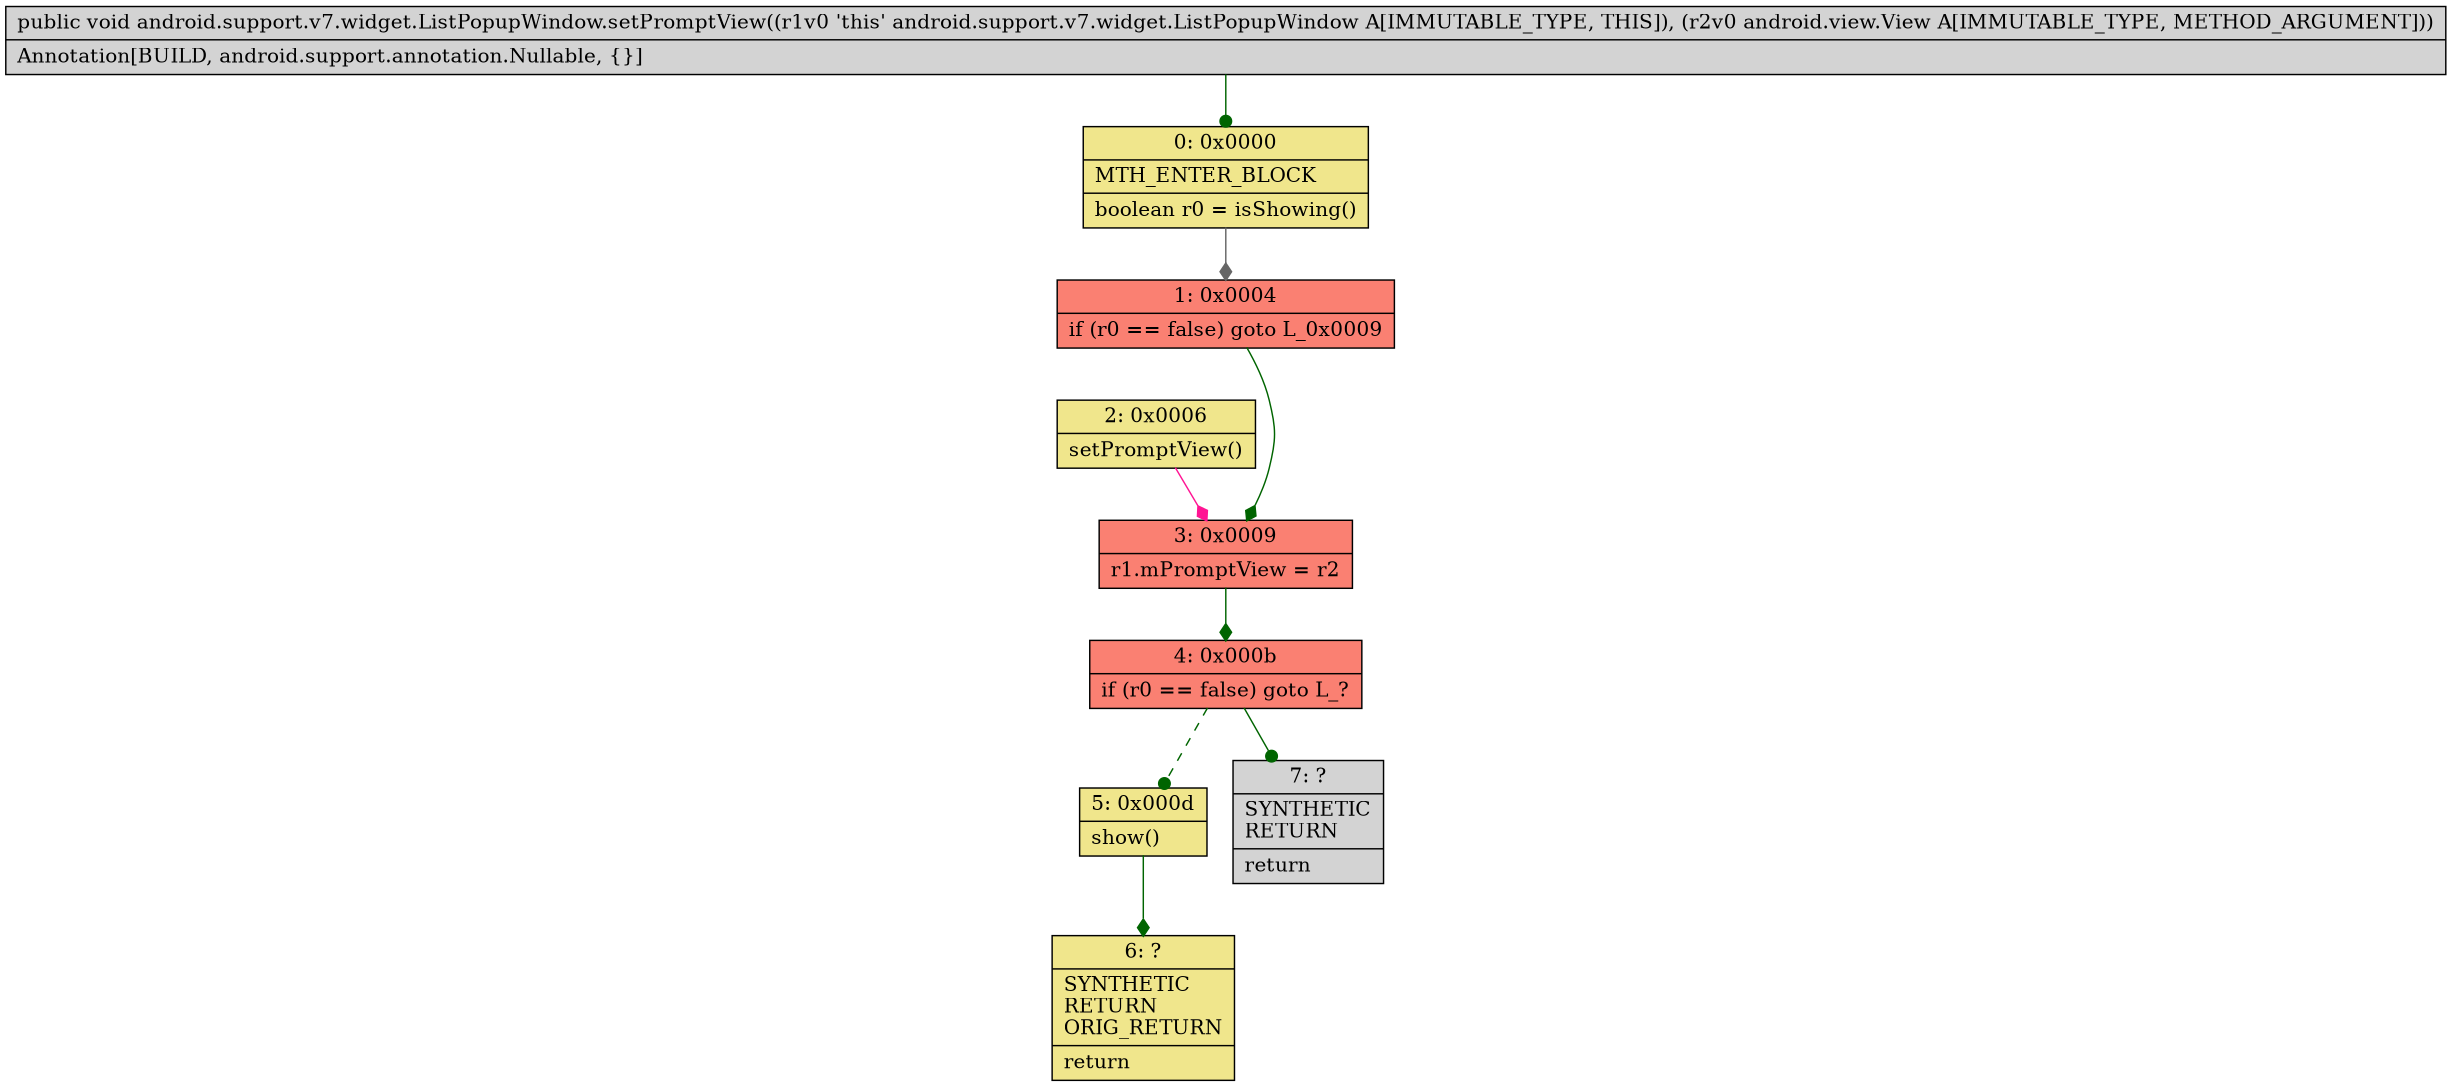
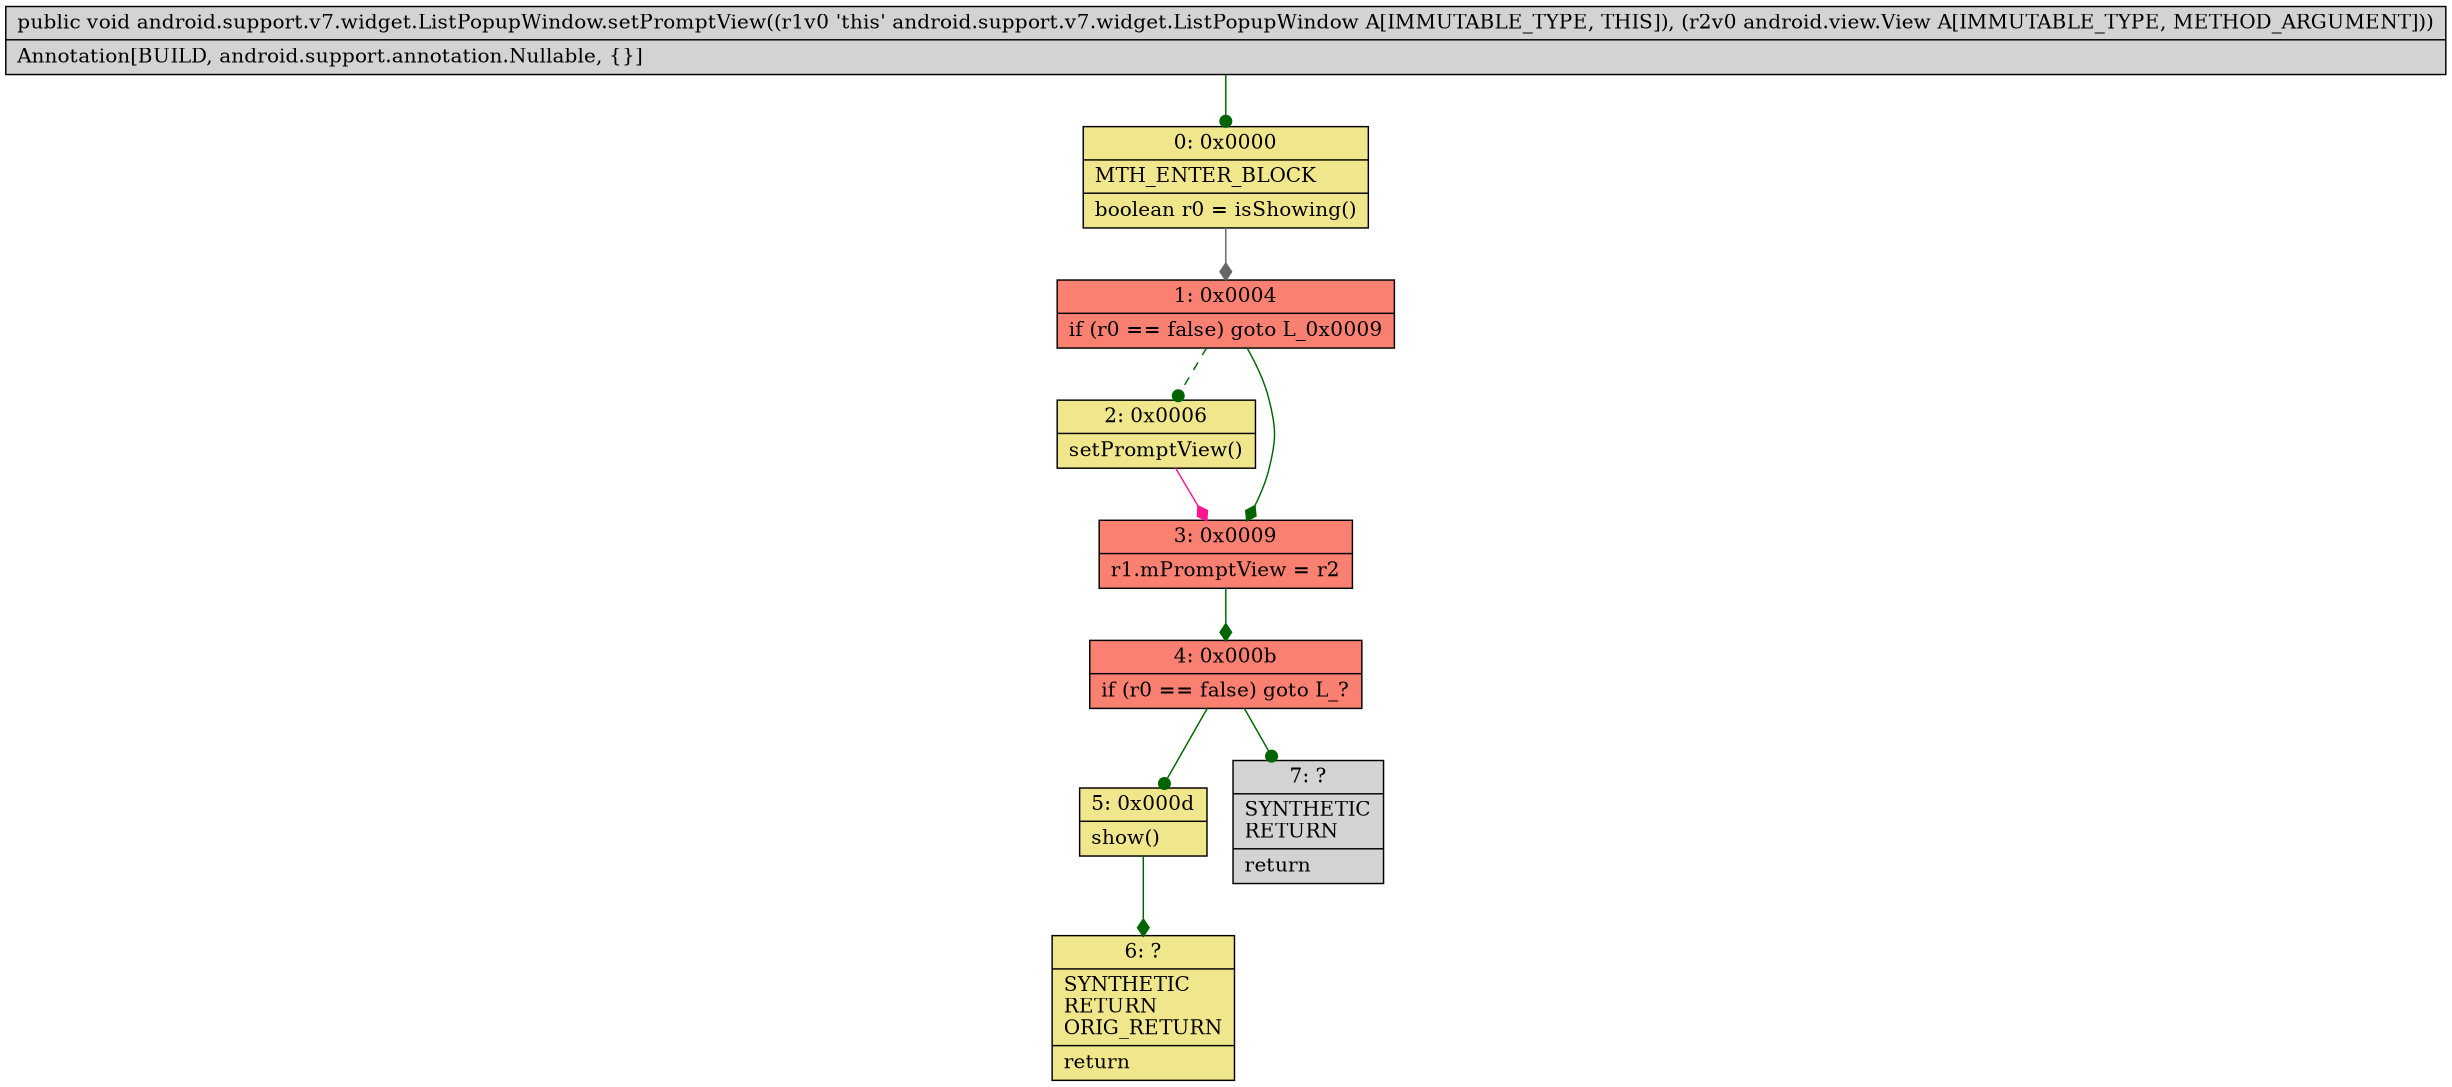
edge "1: 0x0004" -> "2: 0x0006": added
edge "4: 0x000b" -> "5: 0x000d": style dashed -> solid
